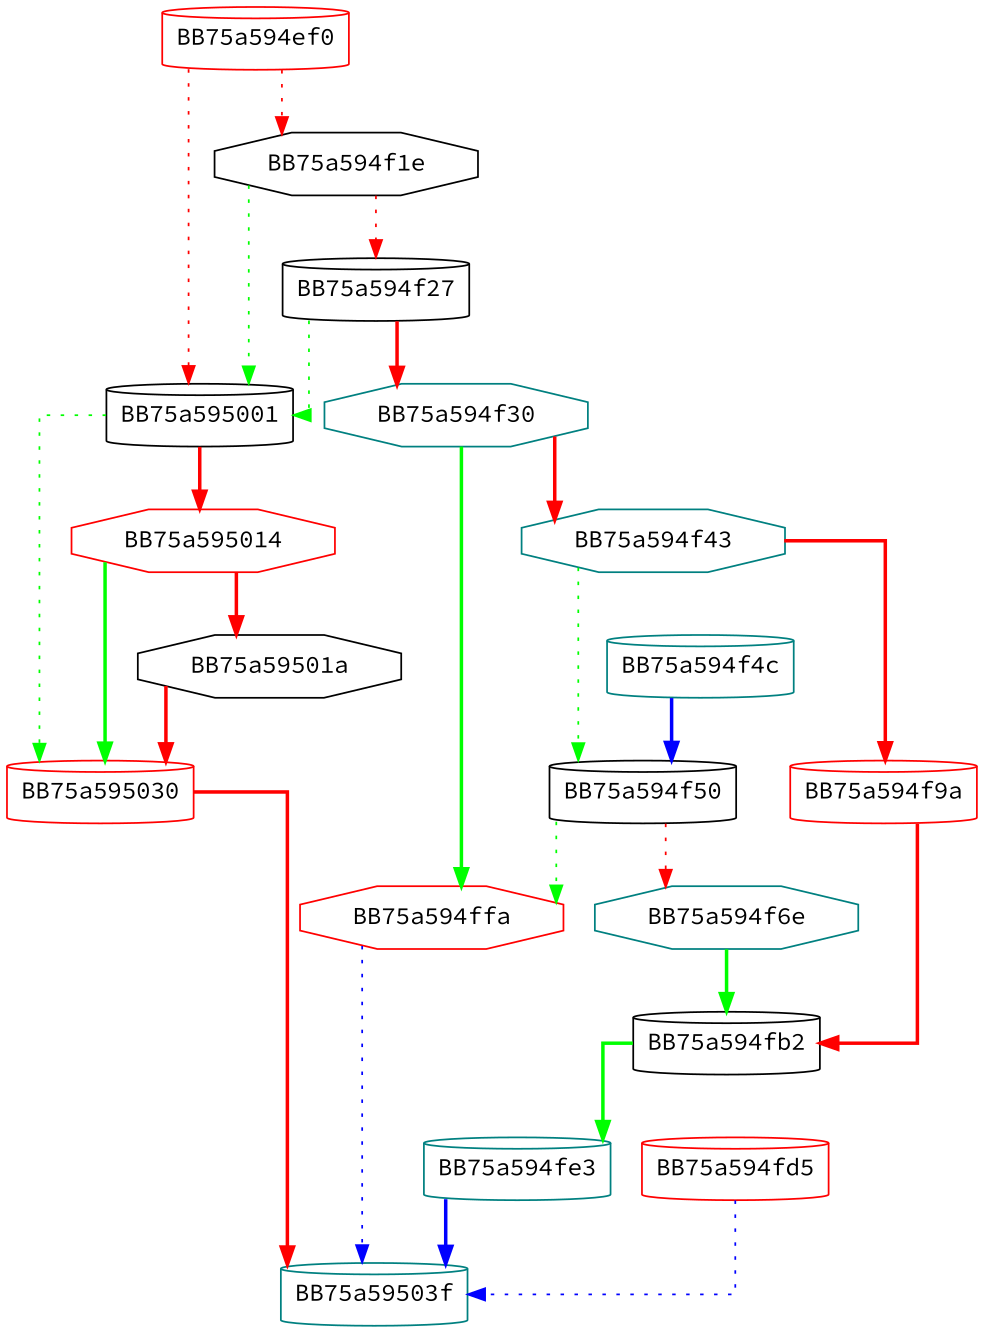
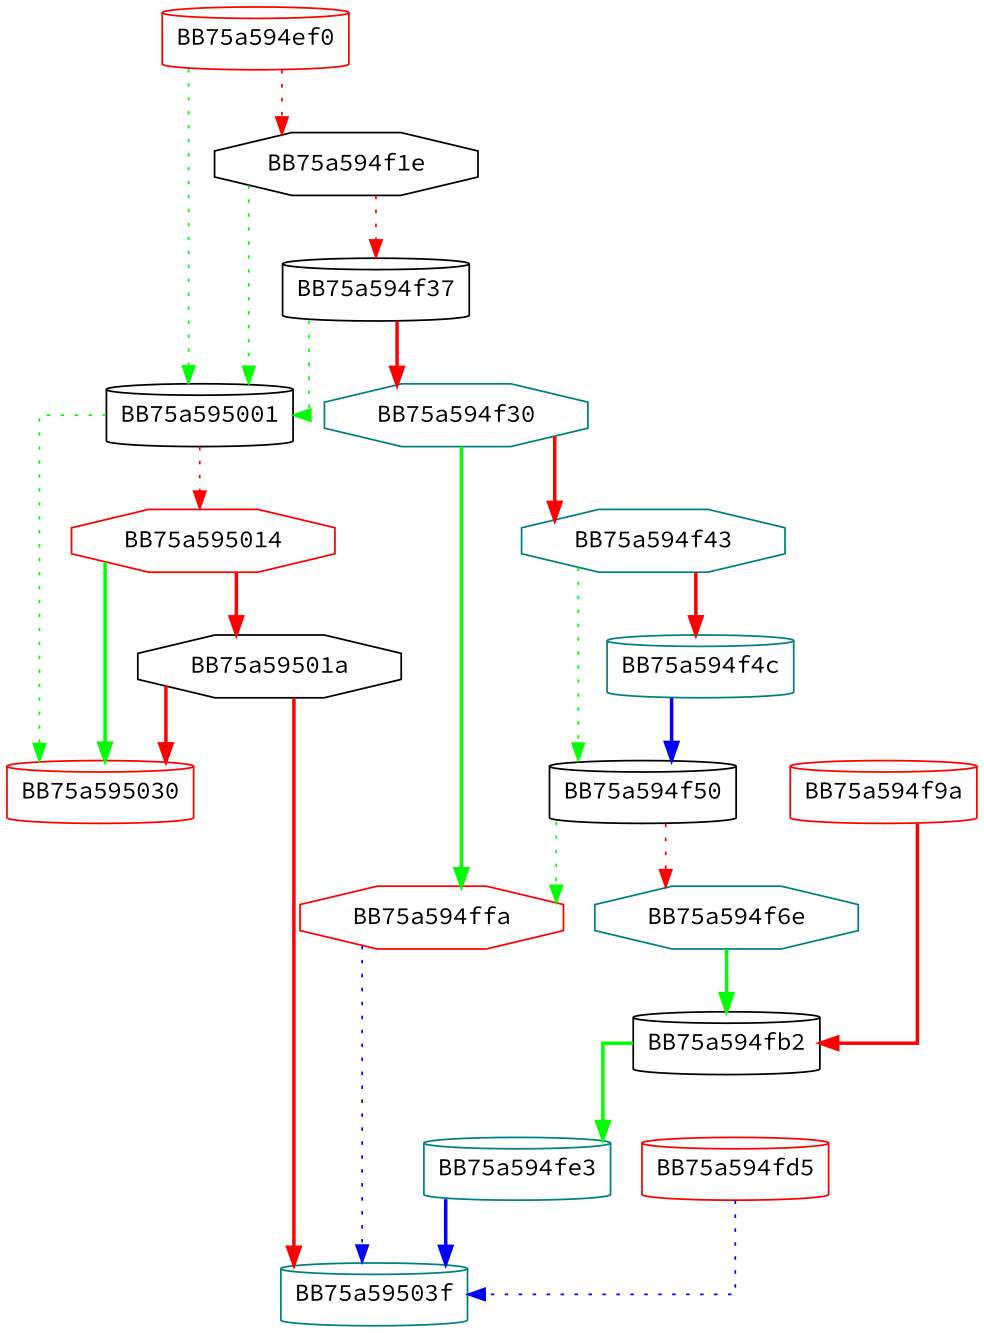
edge "BB75a594ef0" -> "BB75a595001": color red -> green
node "BB75a594f27": label "BB75a594f27" -> "BB75a594f37"
edge "BB75a595001" -> "BB75a595014": style bold -> dotted
edge "BB75a594f43" -> "BB75a594f9a": now "BB75a594f43" -> "BB75a594f4c"
edge "BB75a595030" -> "BB75a59503f": now "BB75a59501a" -> "BB75a59503f"
